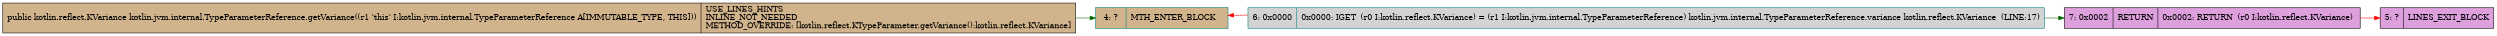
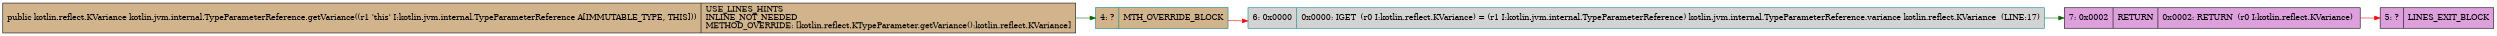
edge "6: 0x0000" -> "4: ?": reversed
node "4: ?": text "MTH_ENTER_BLOCK" -> "MTH_OVERRIDE_BLOCK"
